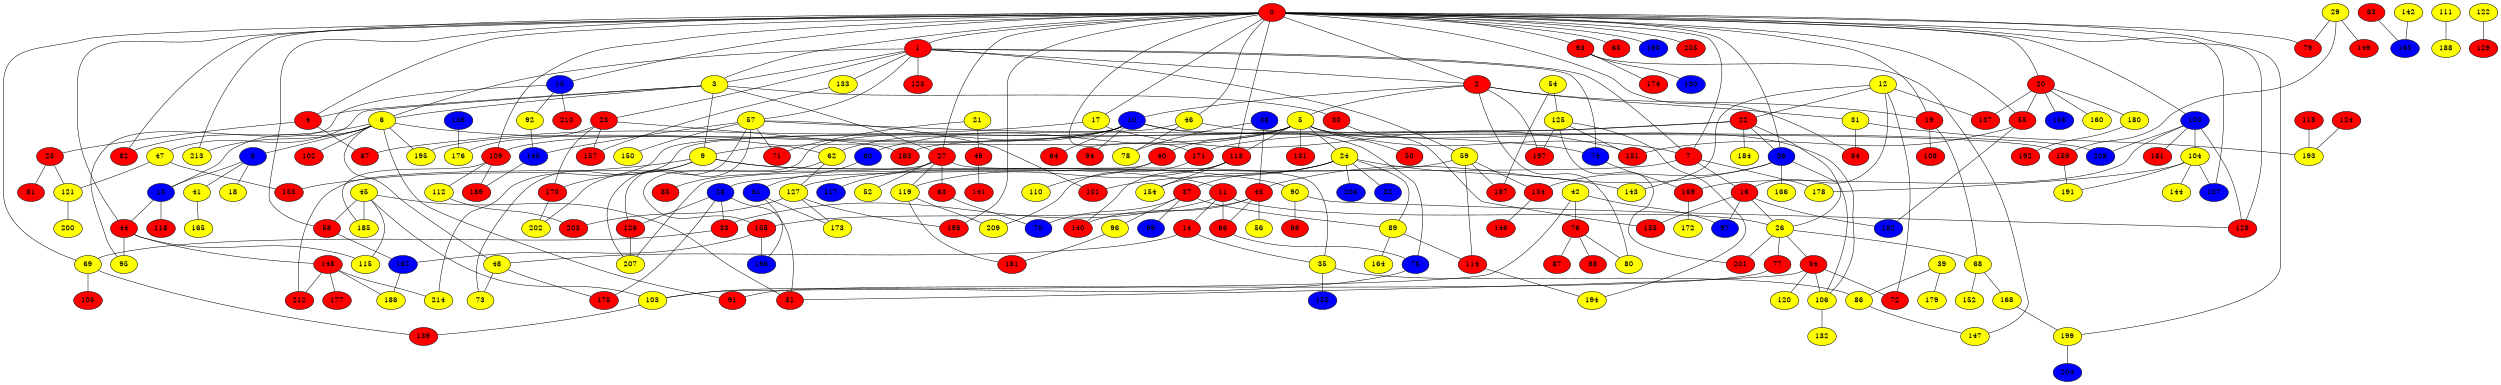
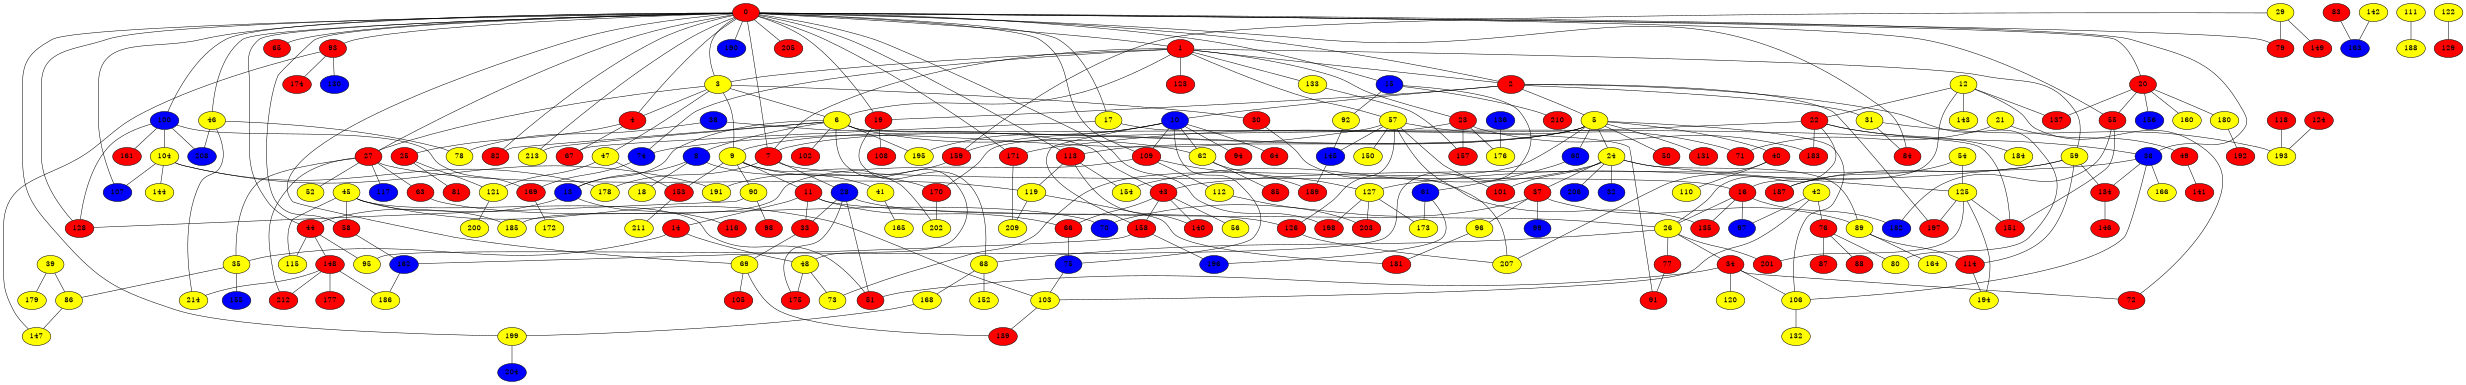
edge "24" -- "143": now "24" -- "125"
node "211": added
